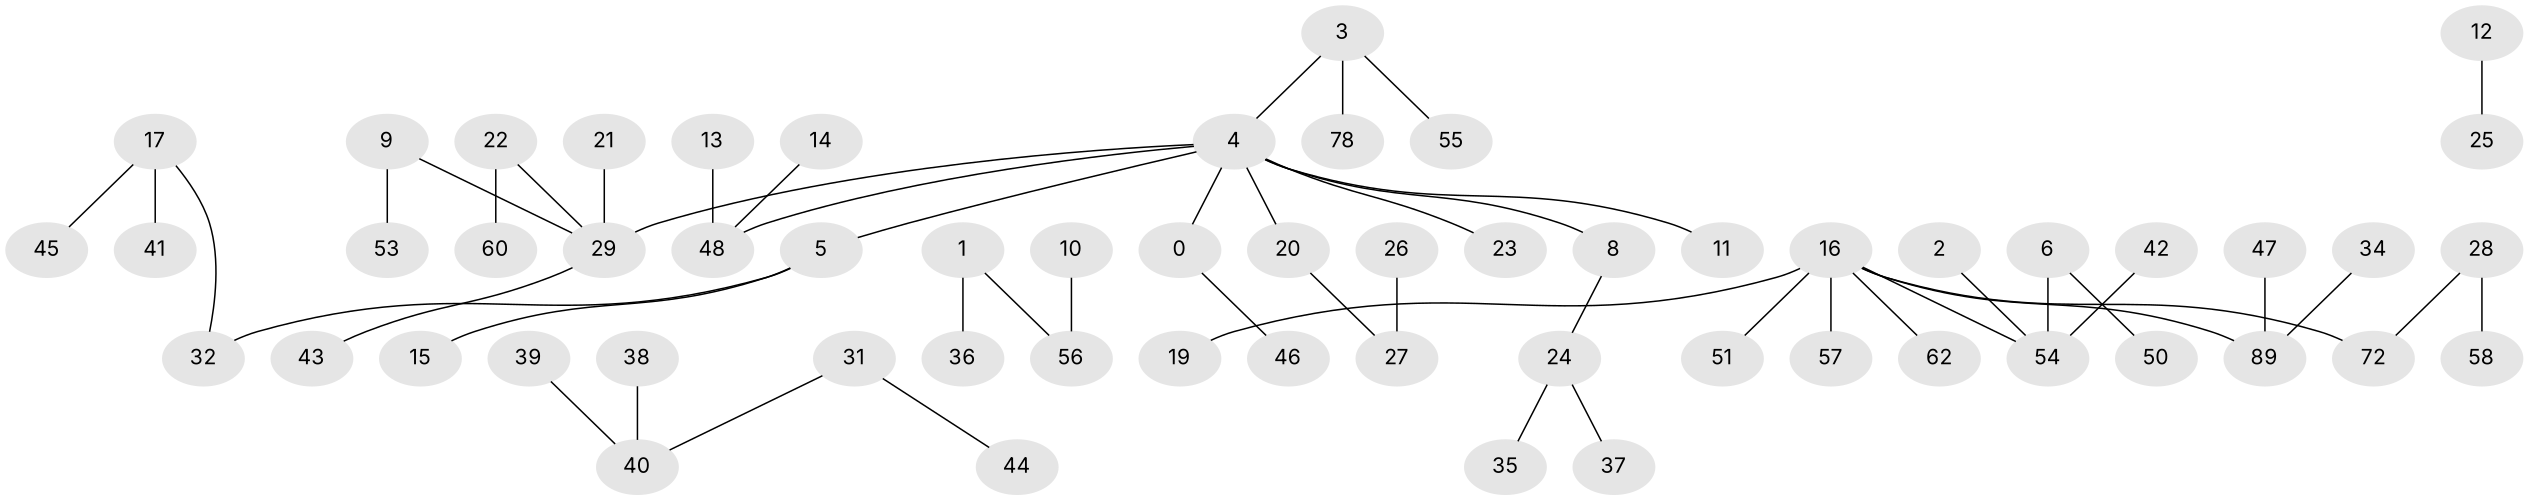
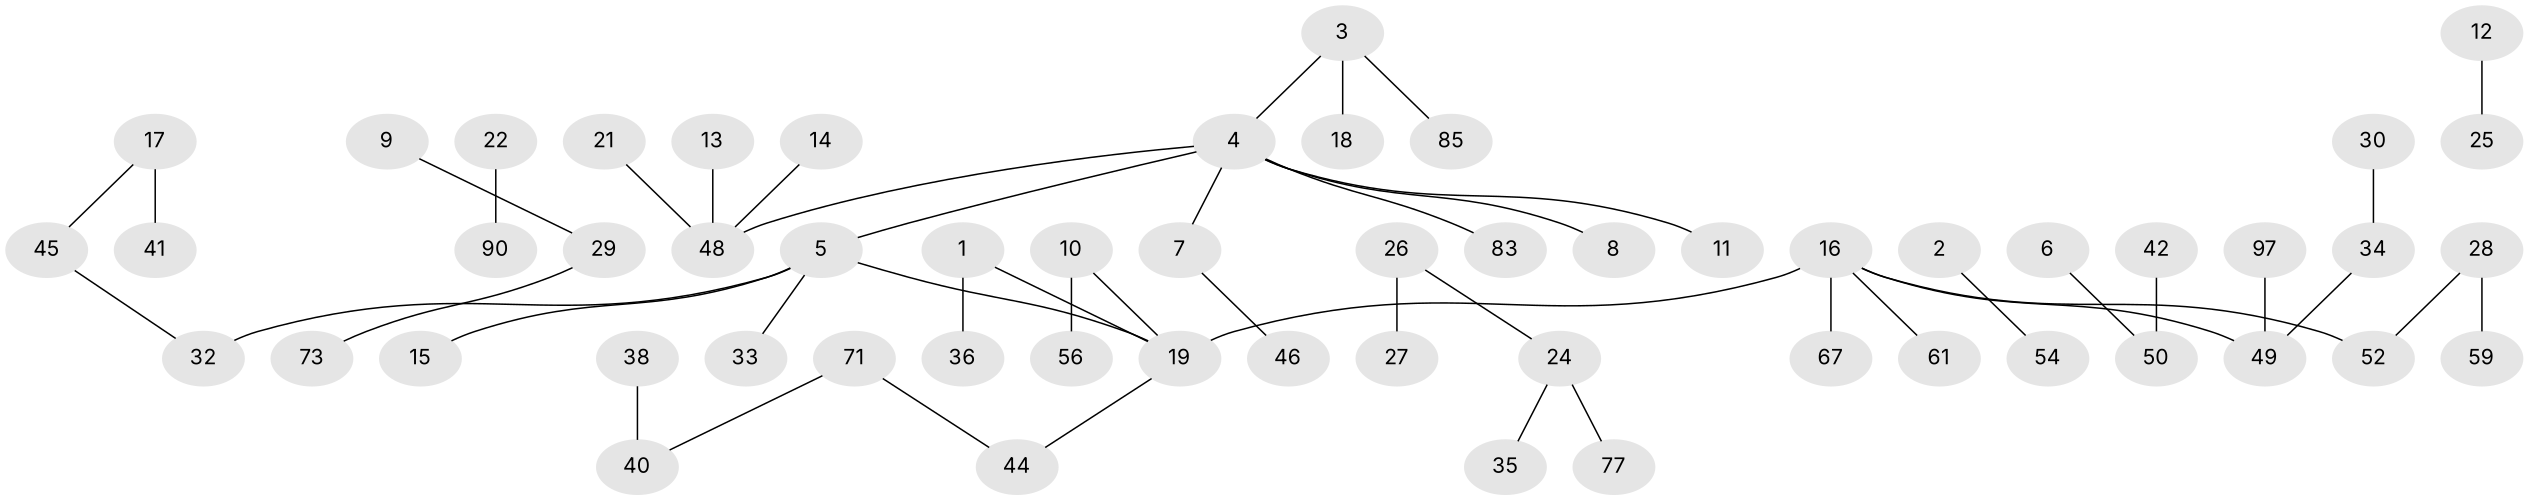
node "78": label "78" -> "18"
node "55": label "55" -> "85"
node "30": added
edge "4" -- "29": removed
edge "22" -- "29": removed
edge "21" -- "29": now "21" -- "48"
edge "17" -- "32": now "45" -- "32"
node "53": removed
node "60": label "60" -> "90"
node "0": label "0" -> "7"
node "20": removed
node "23": label "23" -> "83"
node "47": label "47" -> "97"
edge "42" -- "54": now "42" -- "50"
edge "8" -- "24": now "26" -- "24"
edge "5" -- "19": added
edge "1" -- "56": now "1" -- "19"
edge "10" -- "19": added
edge "16" -- "54": removed
edge "6" -- "54": removed
node "43": label "43" -> "73"
node "39": removed
node "33": added
node "31": label "31" -> "71"
node "51": removed
node "57": label "57" -> "67"
node "62": label "62" -> "61"
node "89": label "89" -> "49"
node "72": label "72" -> "52"
node "58": label "58" -> "59"
edge "19" -- "44": added
node "37": label "37" -> "77"
